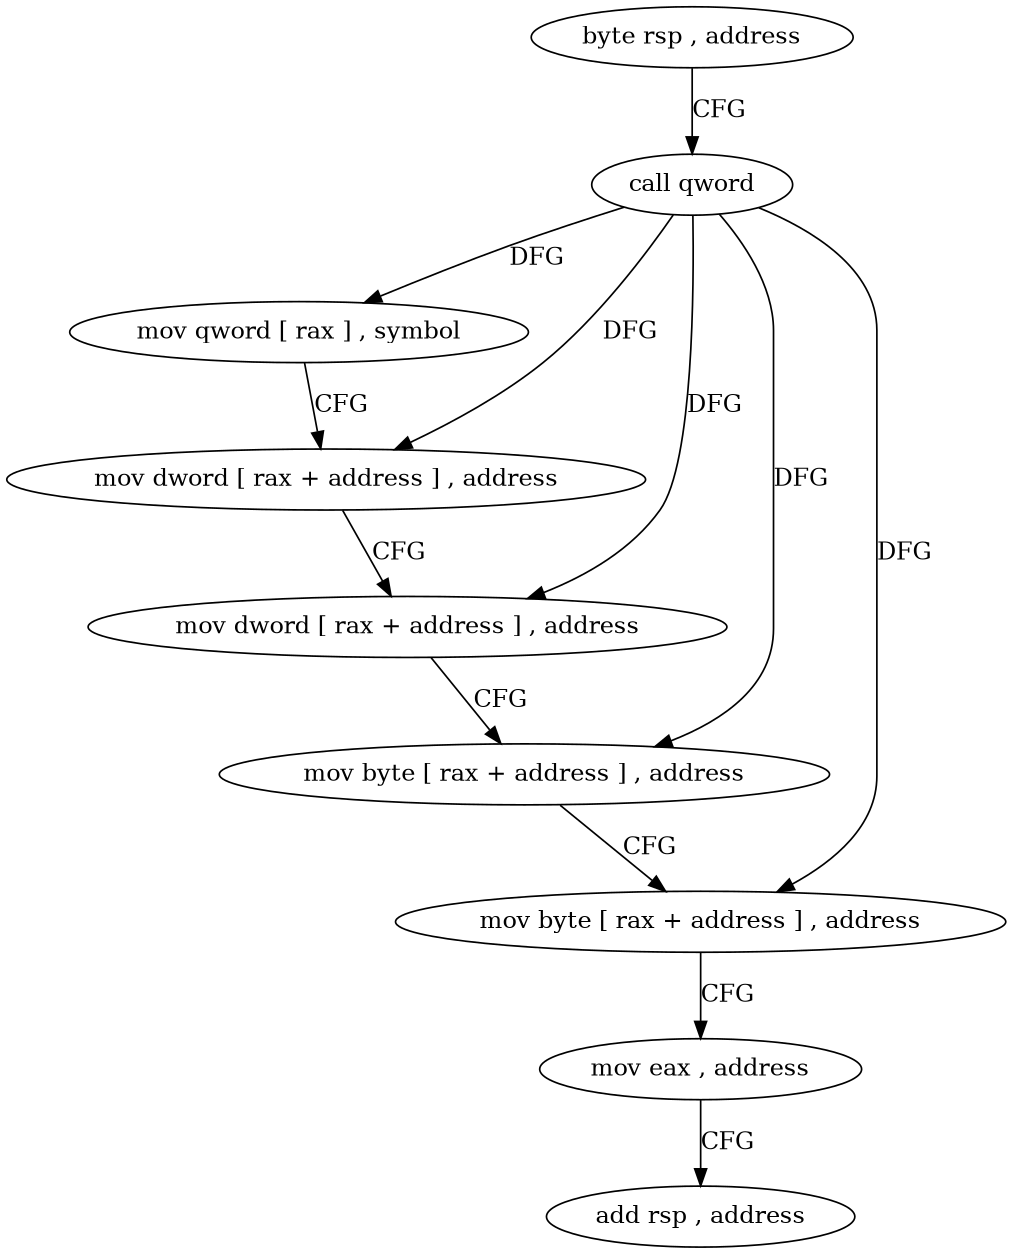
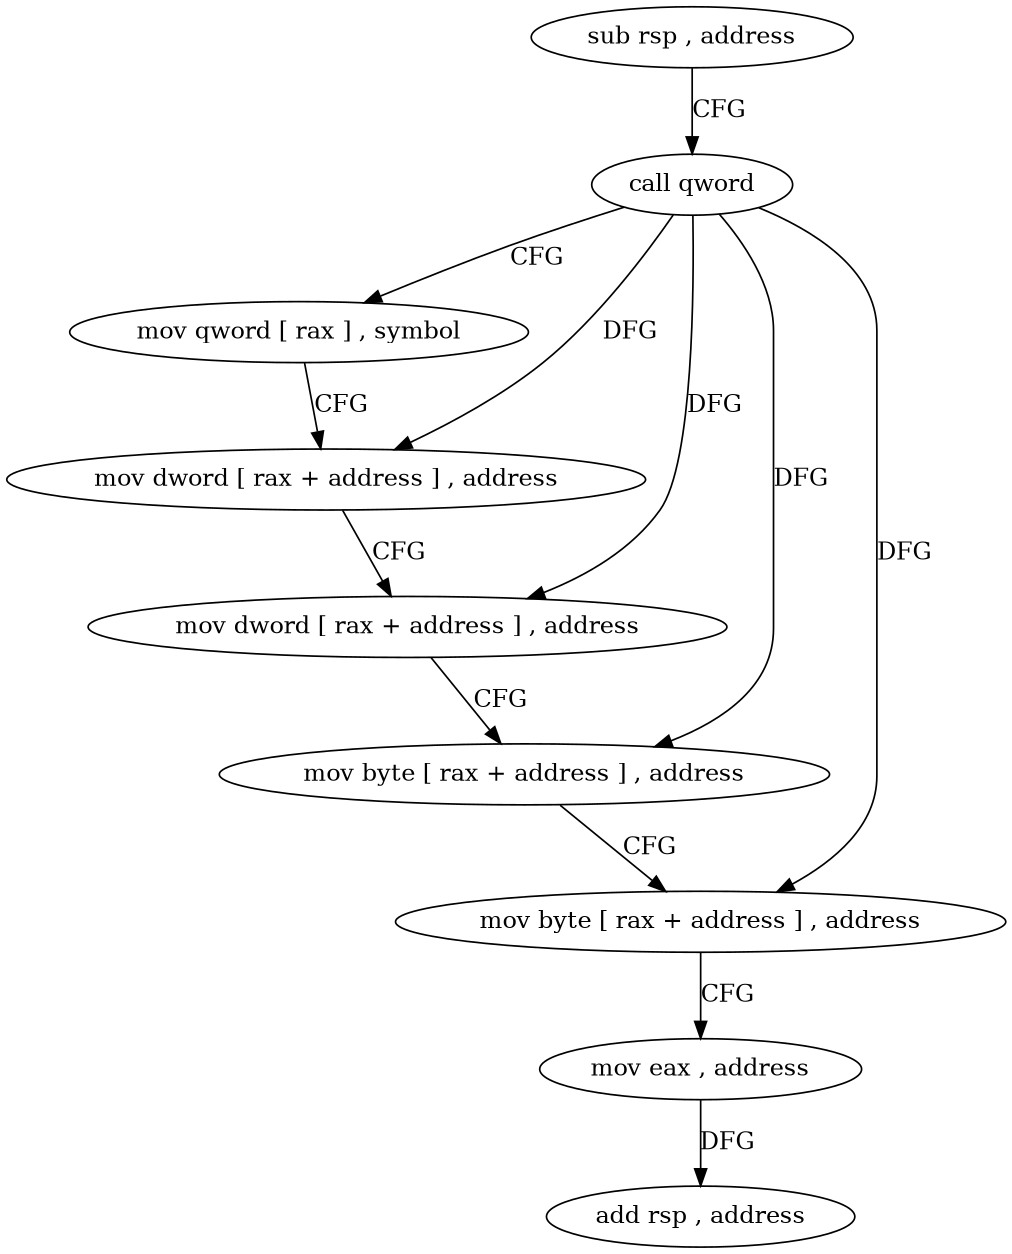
node "byte rsp , address": label "byte rsp , address" -> "sub rsp , address"
edge "call qword" -> "mov qword [ rax ] , symbol": label "DFG" -> "CFG"
edge "mov eax , address" -> "add rsp , address": label "CFG" -> "DFG"
